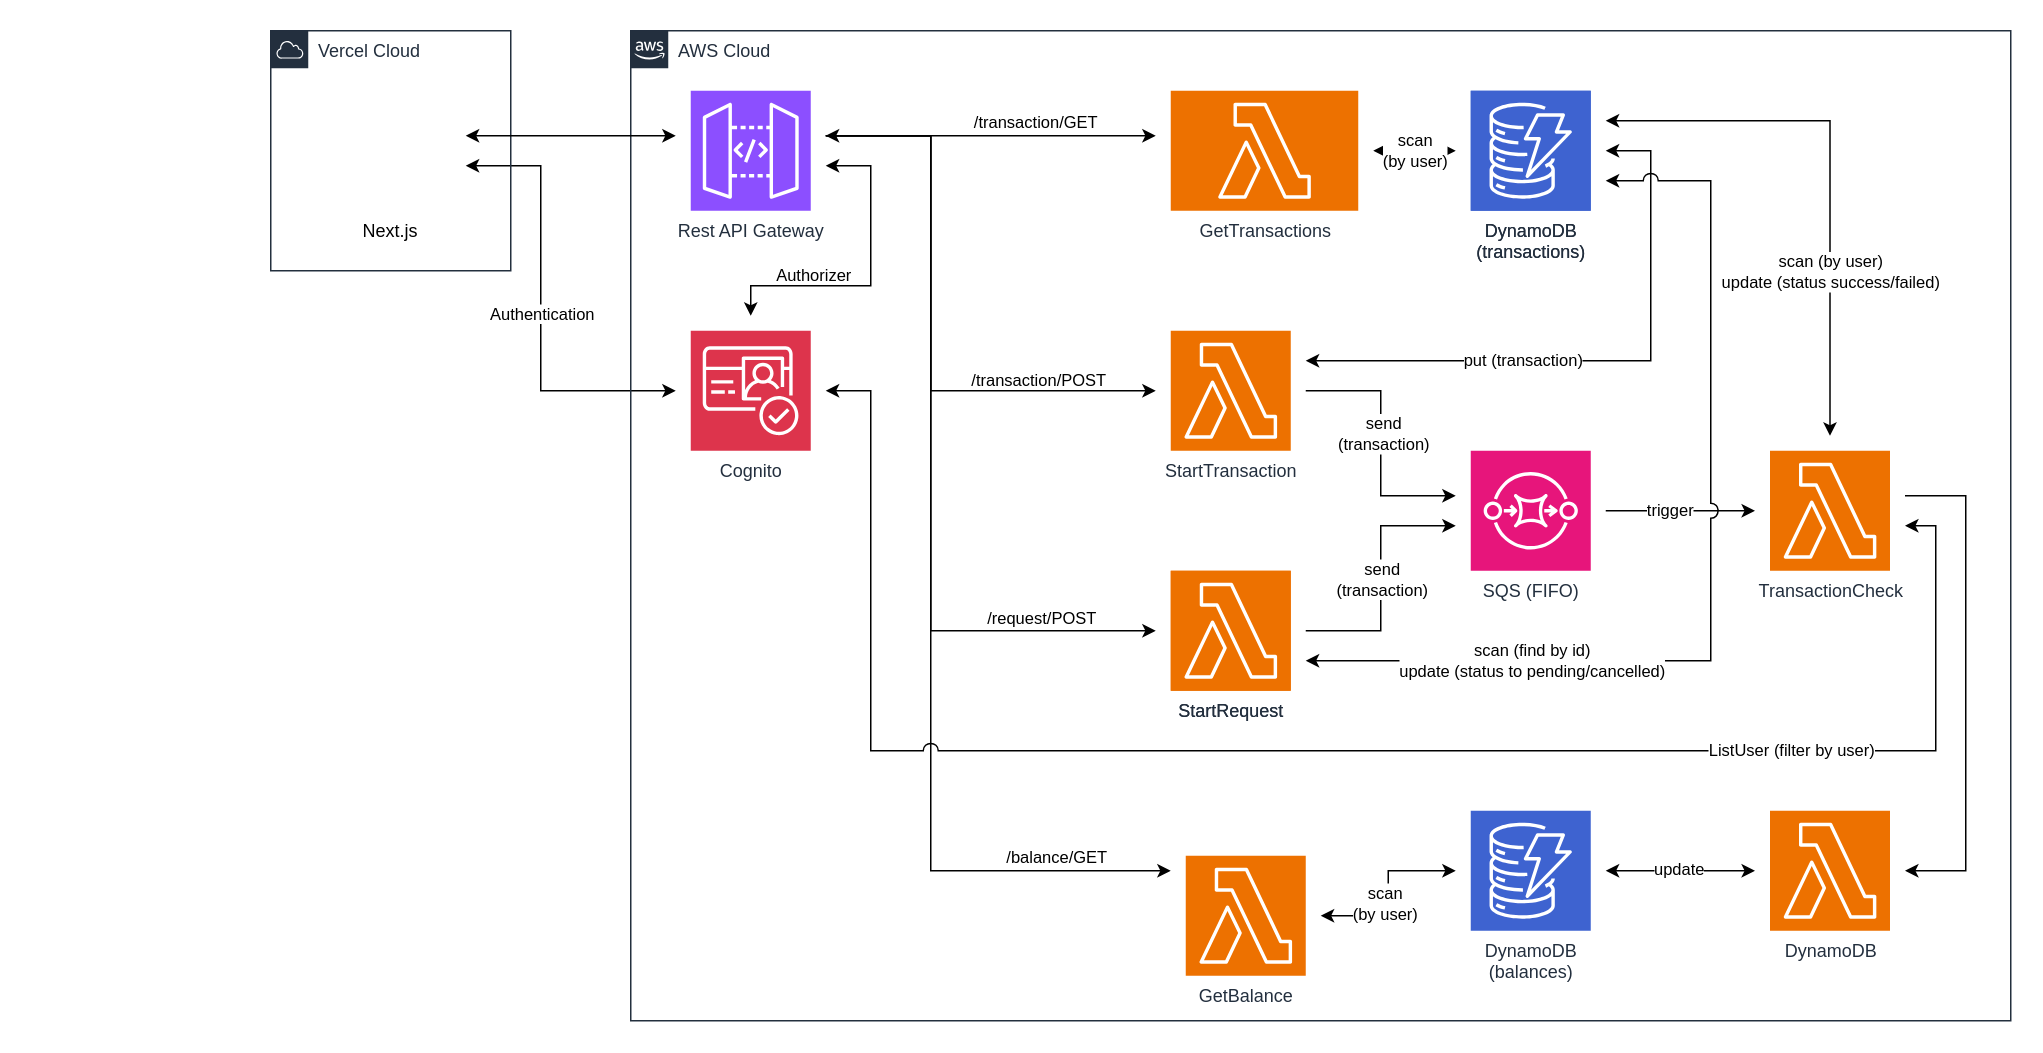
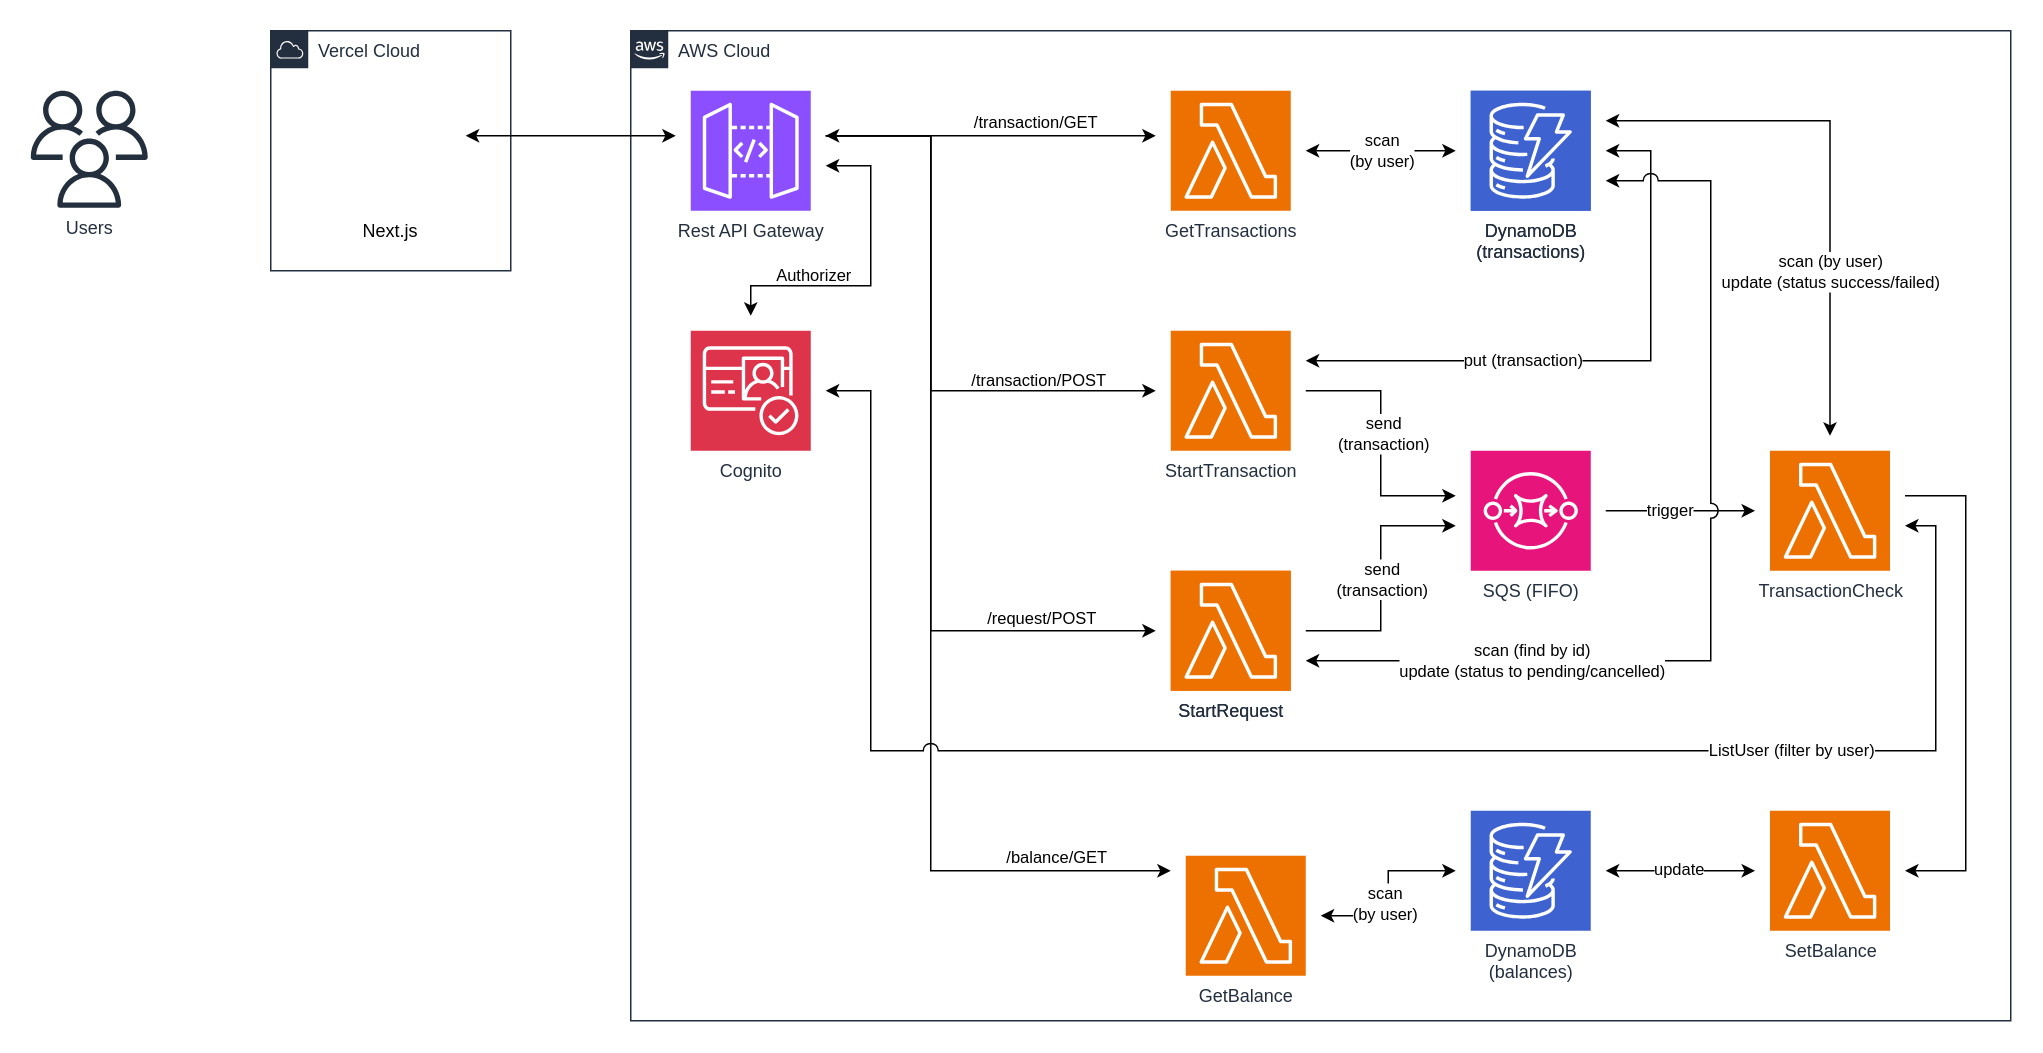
node "Users": added
node "GetTransactions": size 188x120 -> 120x120
edge "Next.js" -- "Cognito": removed, label "Authentication"
node "DynamoDB": label "DynamoDB" -> "SetBalance"
